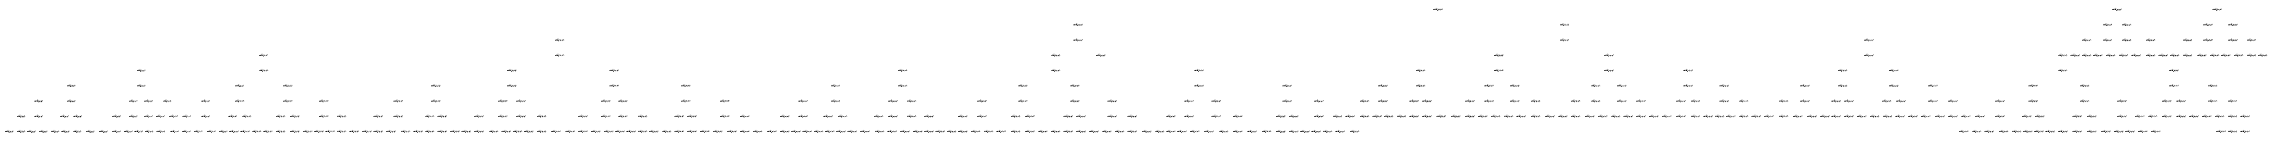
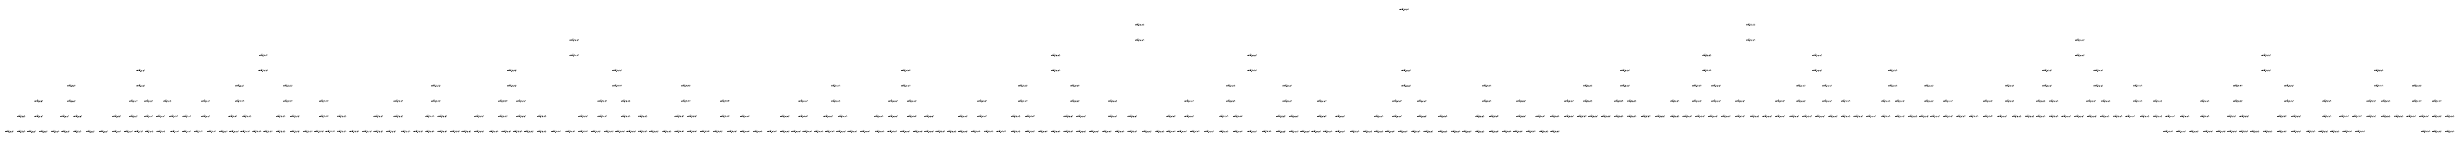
node "Node{data=[6831, 6831]}": added
